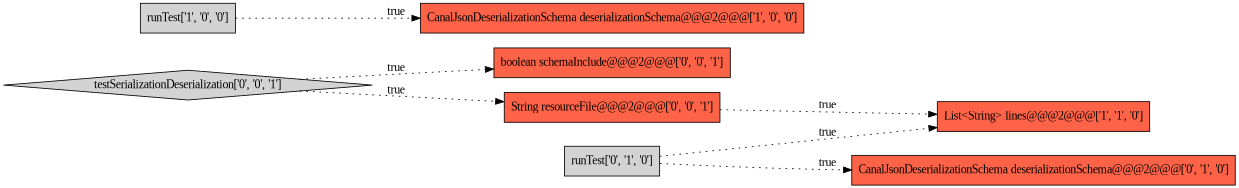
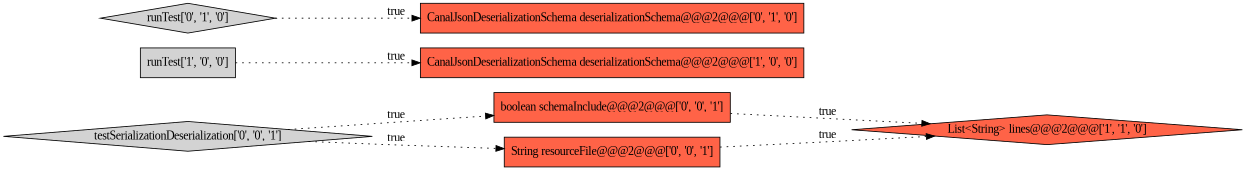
node "List<String> lines@@@2@@@['1', '1', '0']": shape box -> diamond
edge "runTest['0', '1', '0']" -> "List<String> lines@@@2@@@['1', '1', '0']": now "boolean schemaInclude@@@2@@@['0', '0', '1']" -> "List<String> lines@@@2@@@['1', '1', '0']"
node "runTest['0', '1', '0']": shape box -> diamond
